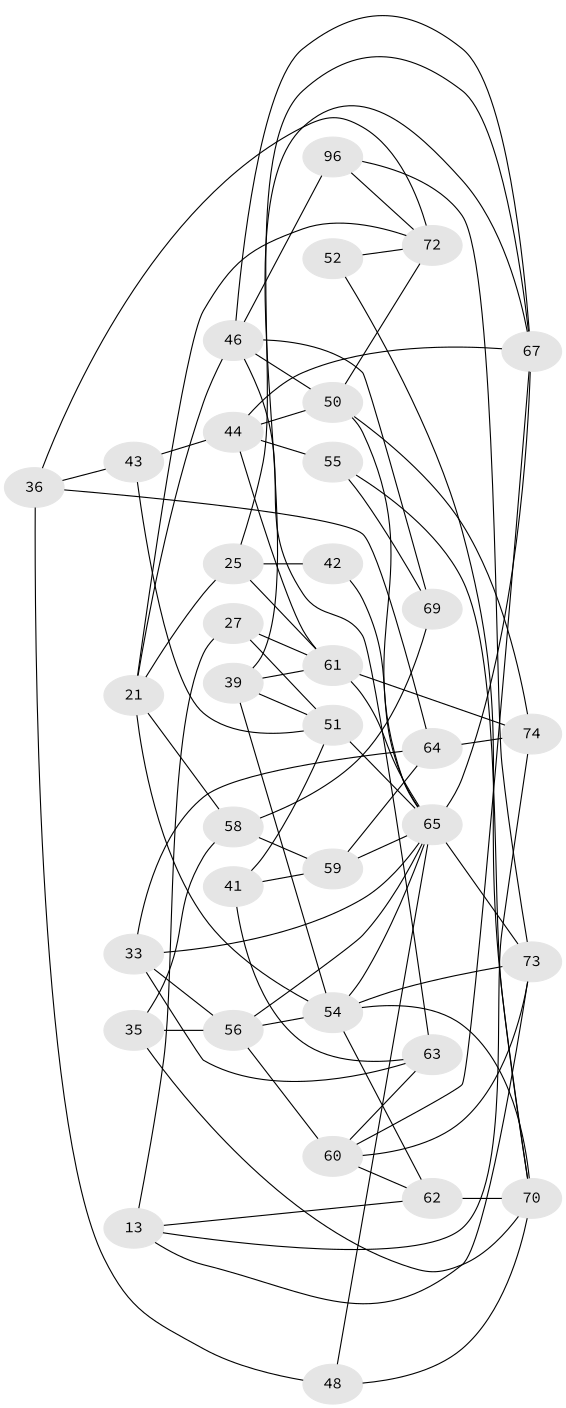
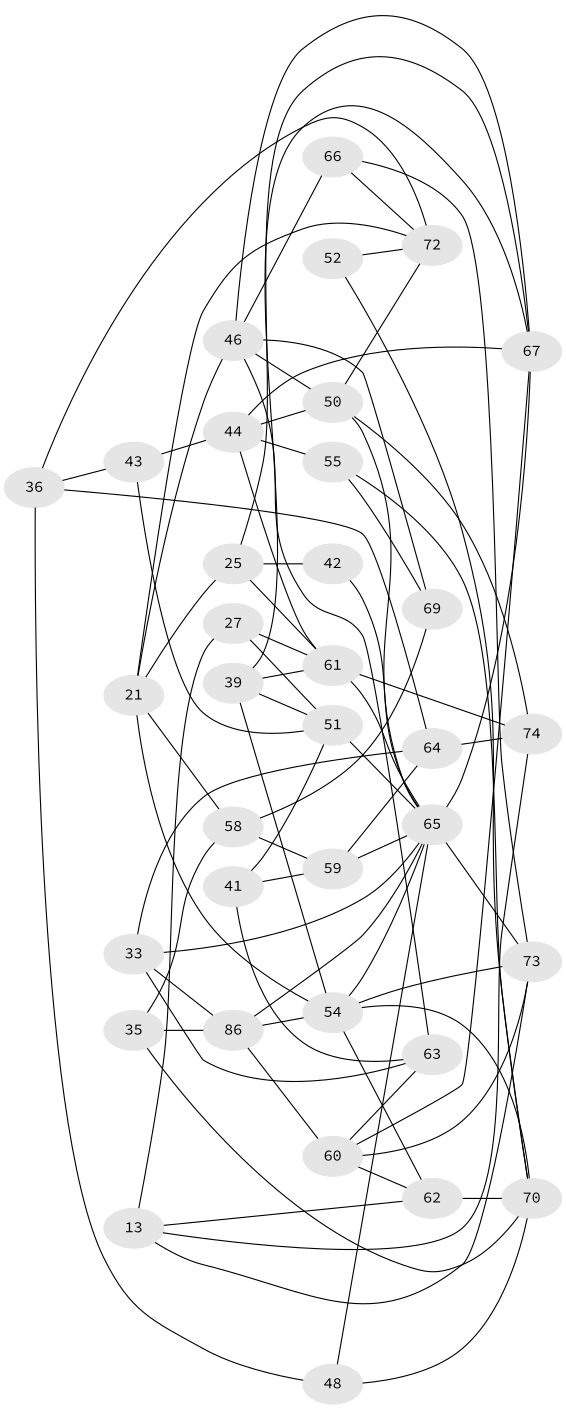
node "96": label "96" -> "66"
node "56": label "56" -> "86"
